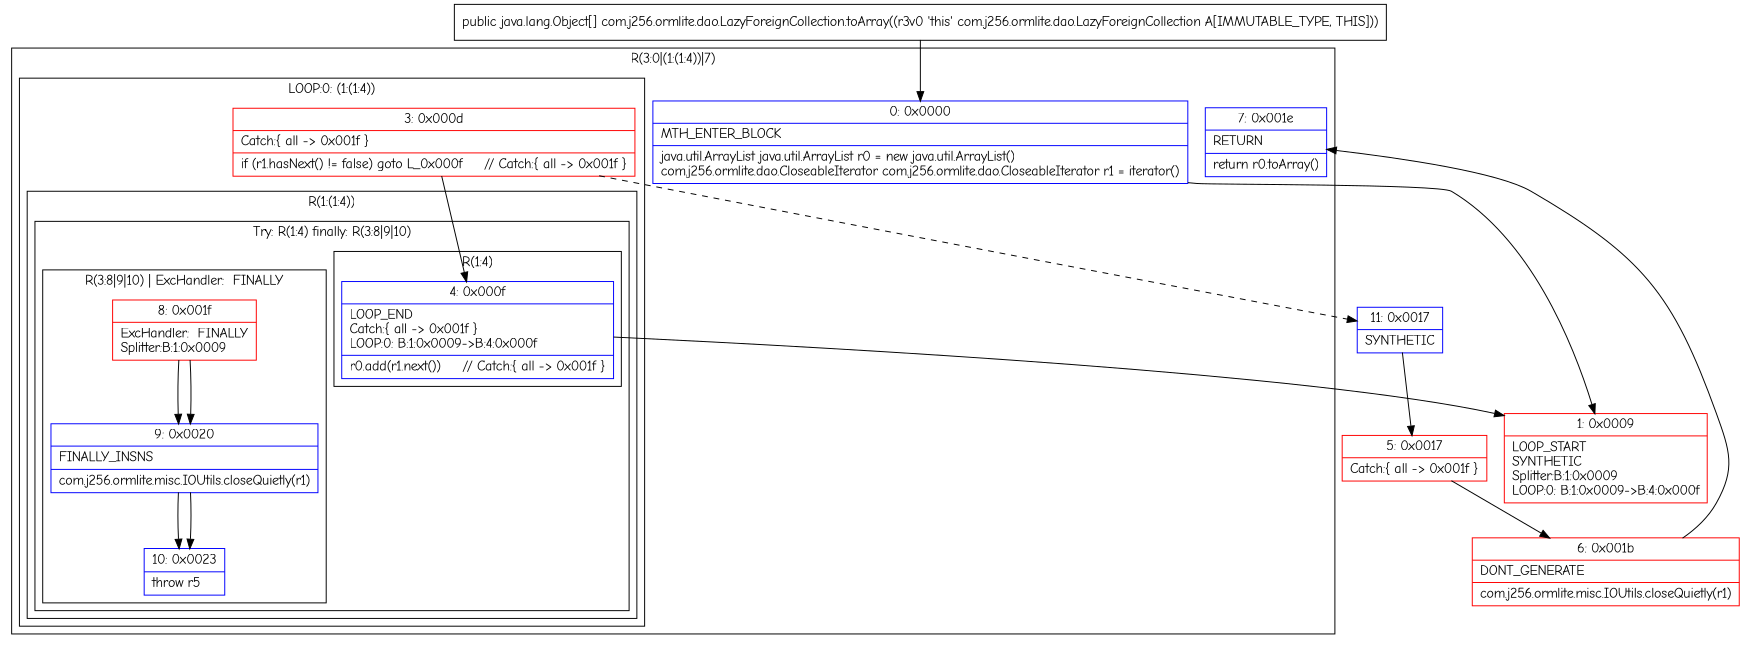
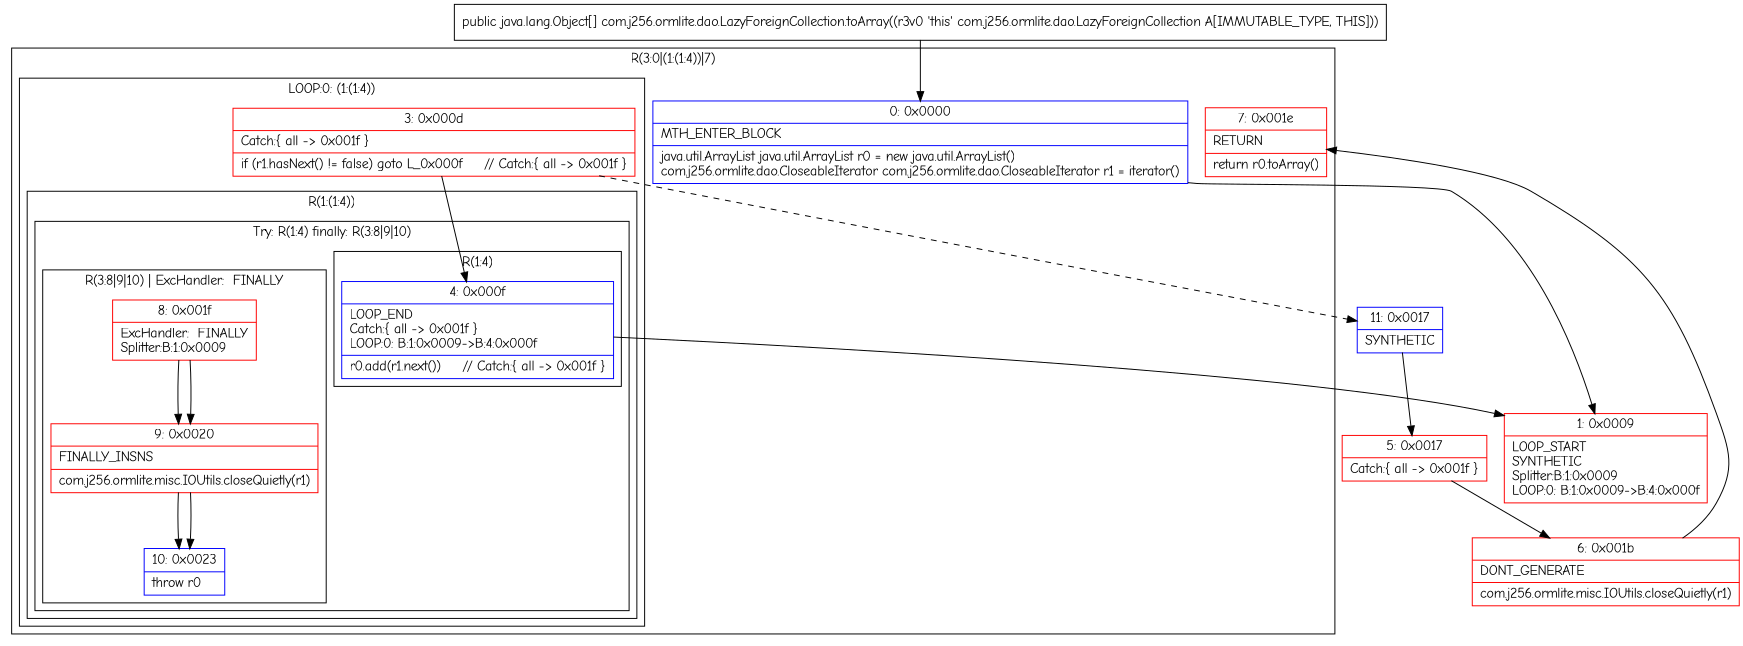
node "7: 0x001e": color blue -> red
node "9: 0x0020": color blue -> red
node "10: 0x0023": text "throw r5" -> "throw r0"
